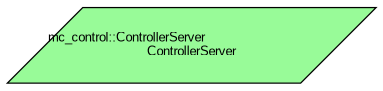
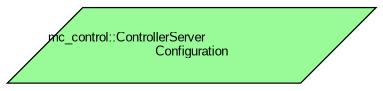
node "mc_control::ControllerServer ControllerServer": label "mc_control::ControllerServer ControllerServer" -> "mc_control::ControllerServer Configuration"
